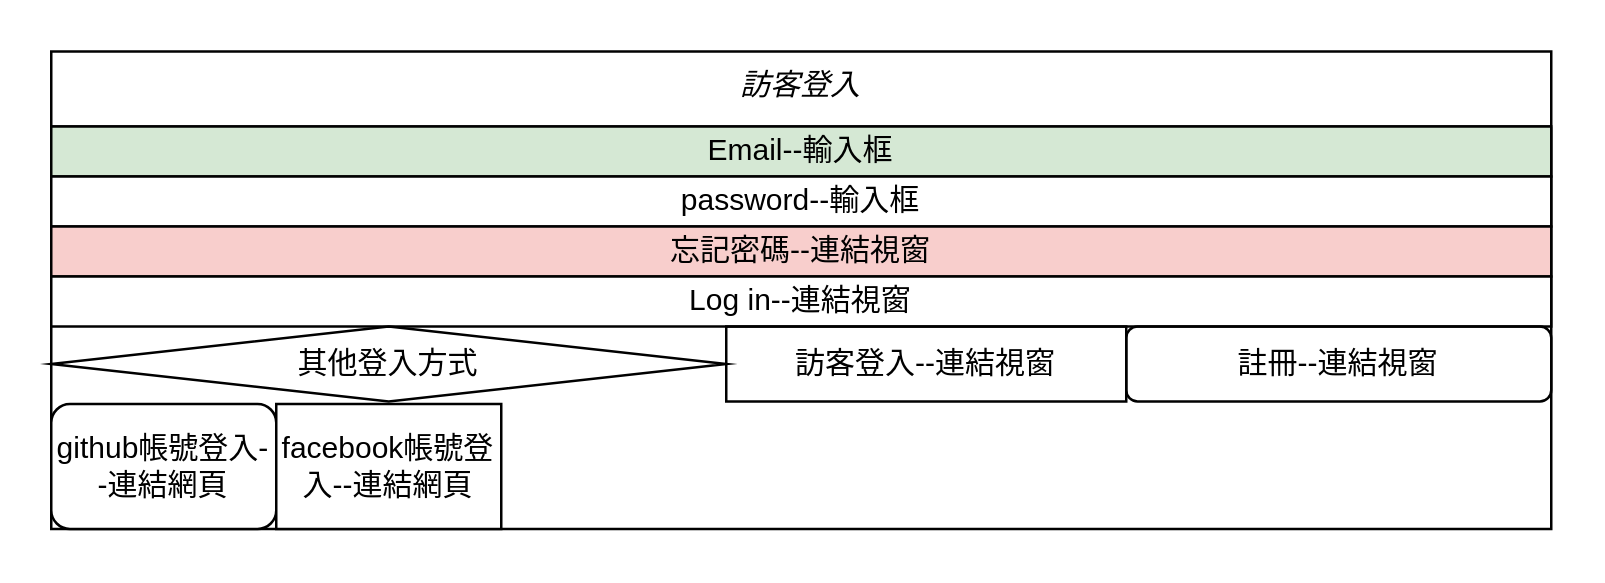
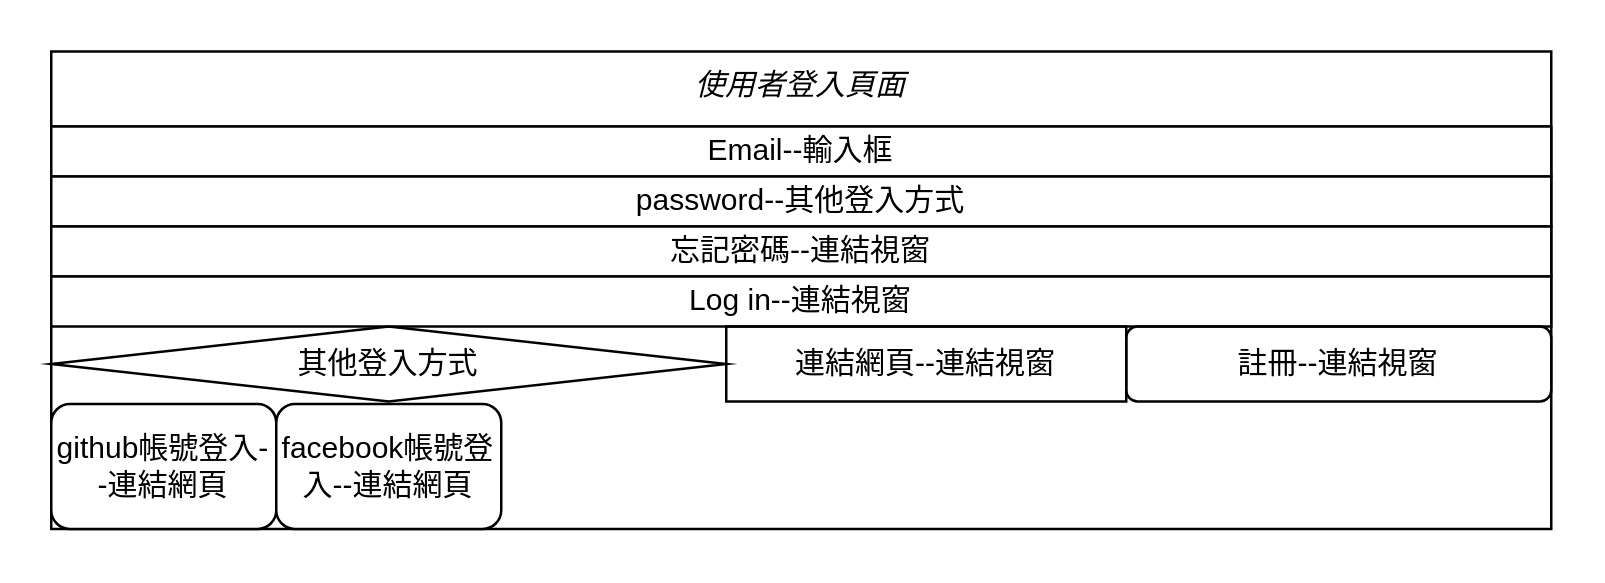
node "訪客登入": label "訪客登入" -> "使用者登入頁面"
node "Email--輸入框": fillcolor #d5e8d4 -> #ffffff
node "password--輸入框": label "password--輸入框" -> "password--其他登入方式"
node "忘記密碼--連結視窗": fillcolor #f8cecc -> #ffffff
node "訪客登入--連結視窗": label "訪客登入--連結視窗" -> "連結網頁--連結視窗"
node "facebook帳號登入--連結網頁": shape rectangle -> rounded rectangle
